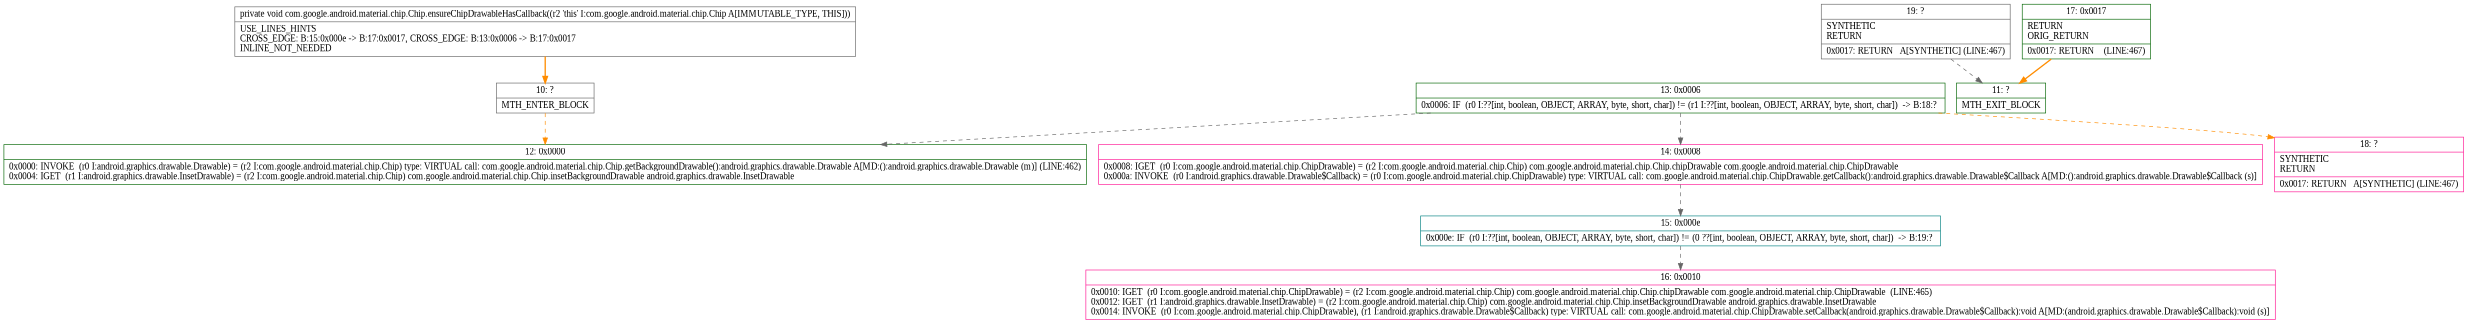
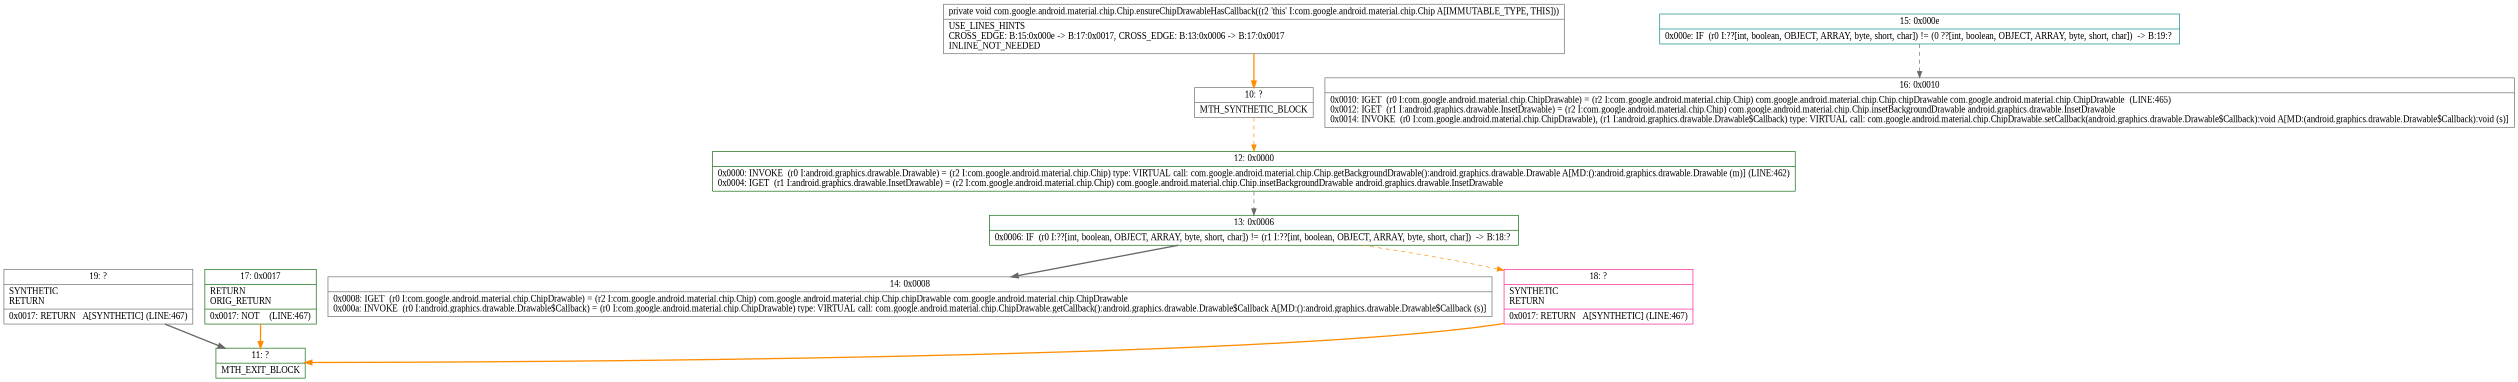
node "17: 0x0017": text "0x0017: RETURN    (LINE:467)" -> "0x0017: NOT    (LINE:467)"
edge "19: ?" -> "11: ?": style dashed -> bold
node "10: ?": text "MTH_ENTER_BLOCK" -> "MTH_SYNTHETIC_BLOCK"
edge "13: 0x0006" -> "14: 0x0008": style dashed -> bold
edge "13: 0x0006" -> "12: 0x0000": reversed
node "14: 0x0008": color deeppink -> gray40
edge "14: 0x0008" -> "15: 0x000e": removed
node "16: 0x0010": color deeppink -> gray40
edge "18: ?" -> "11: ?": added
